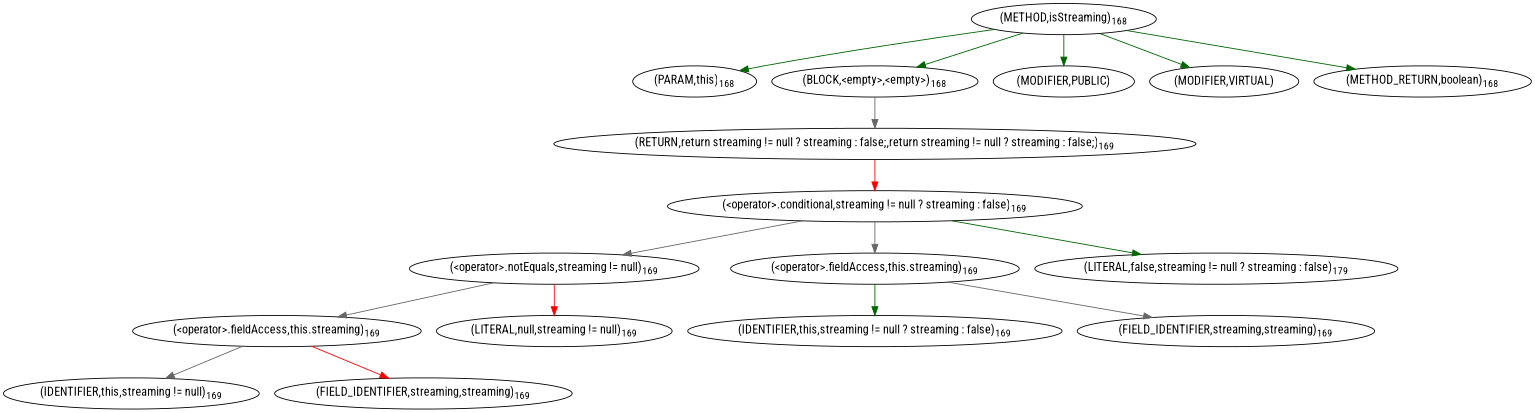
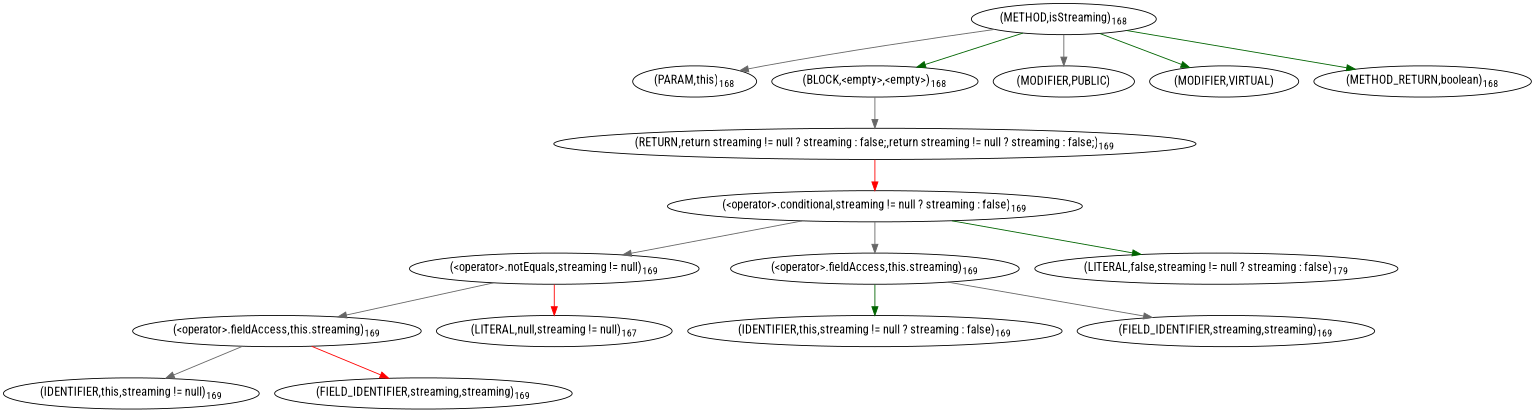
edge "(METHOD,isStreaming)" -> "(MODIFIER,PUBLIC)": color darkgreen -> gray40
edge "(METHOD,isStreaming)" -> "(PARAM,this)": color darkgreen -> gray40
node "(LITERAL,null,streaming != null)": text "169" -> "167"
